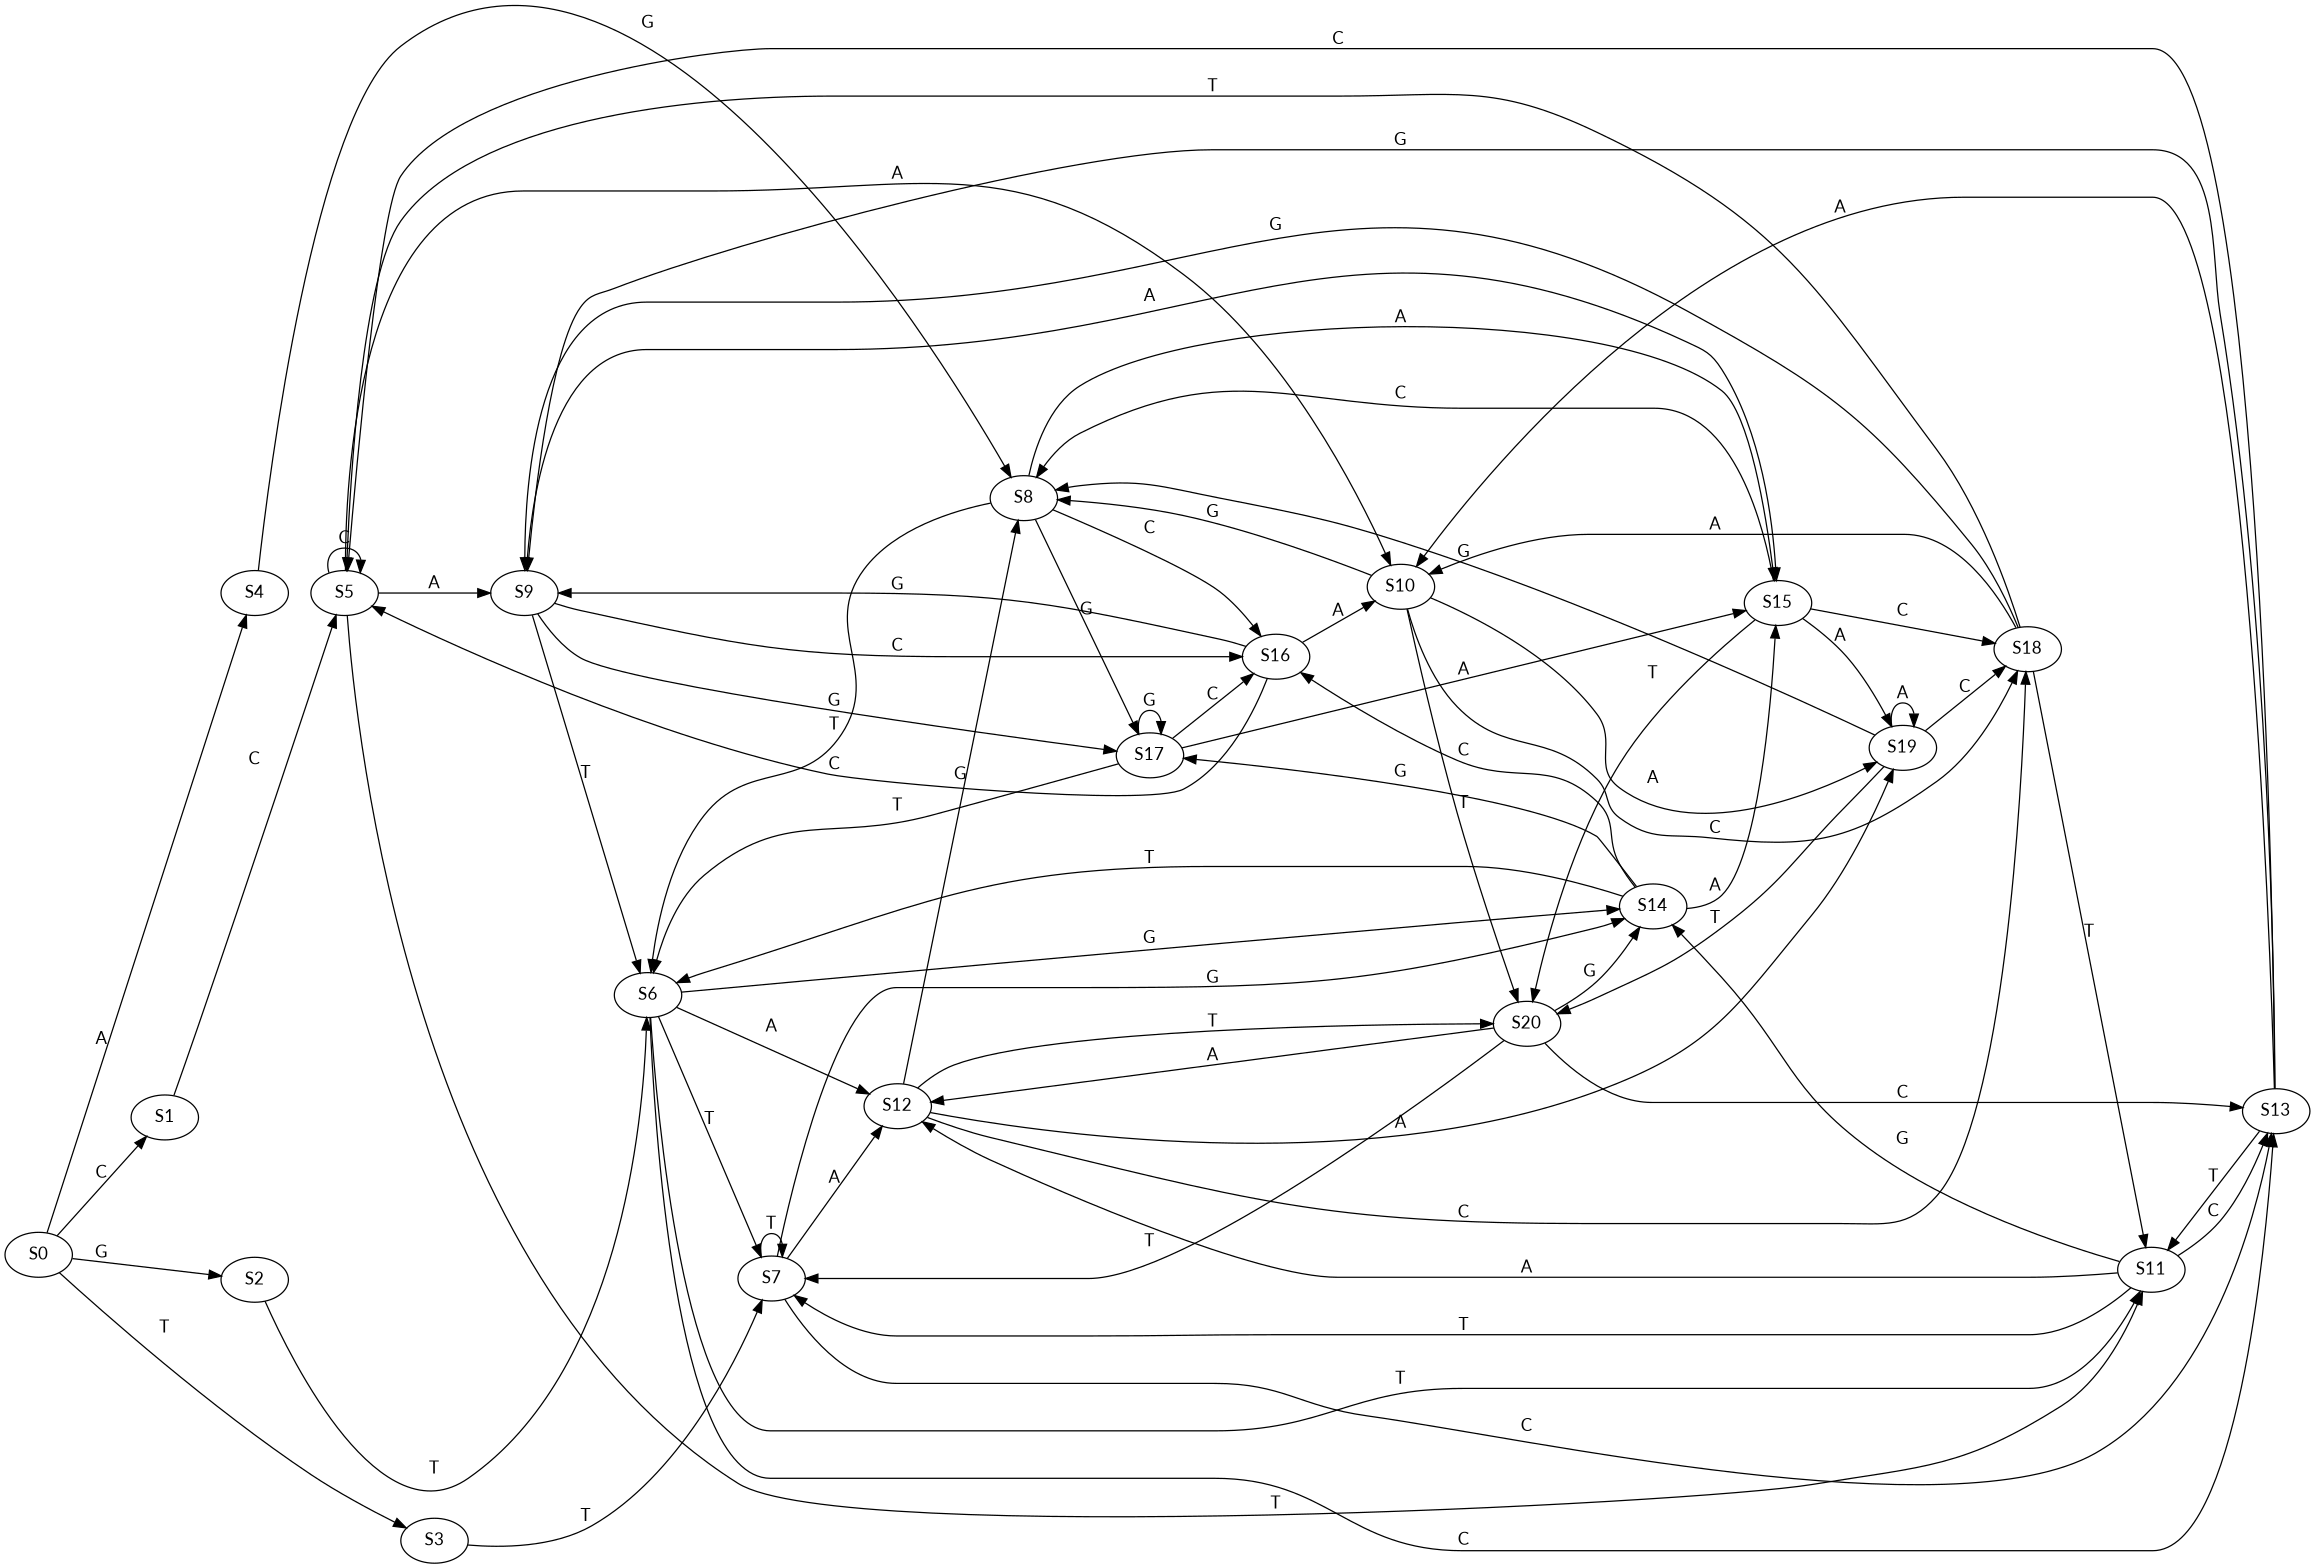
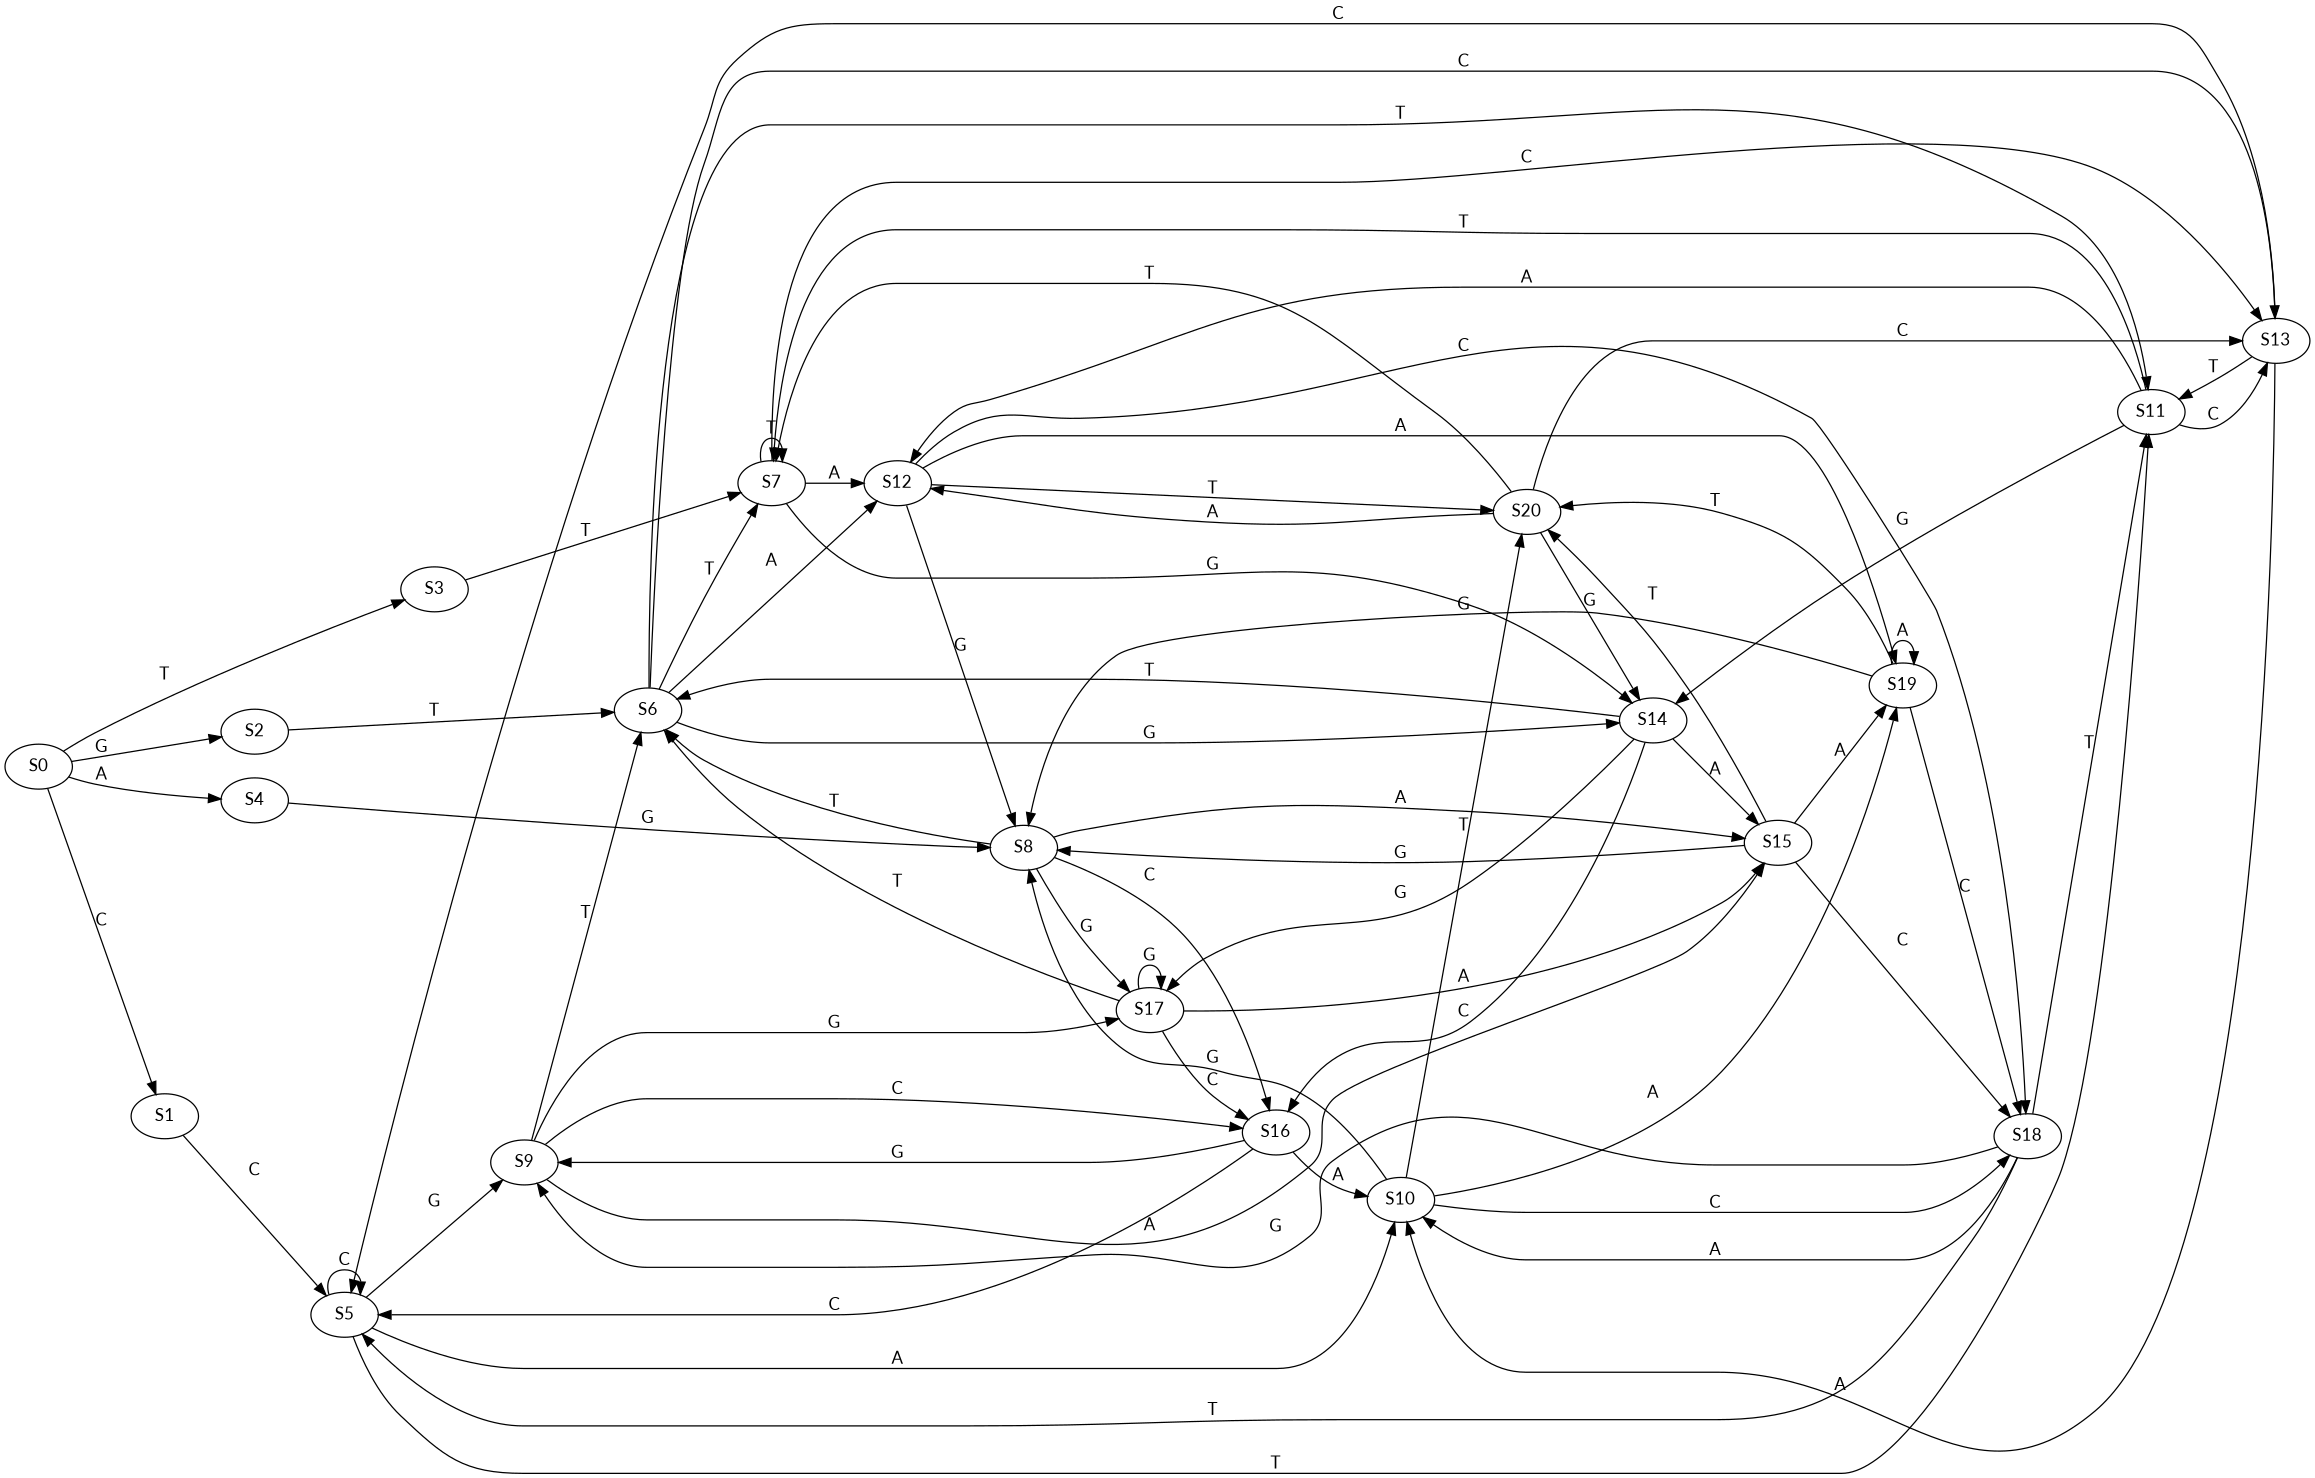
edge "S13" -> "S9": removed, label "G"
edge "S15" -> "S8": label "C" -> "G"
edge "S5" -> "S9": label "A" -> "G"
